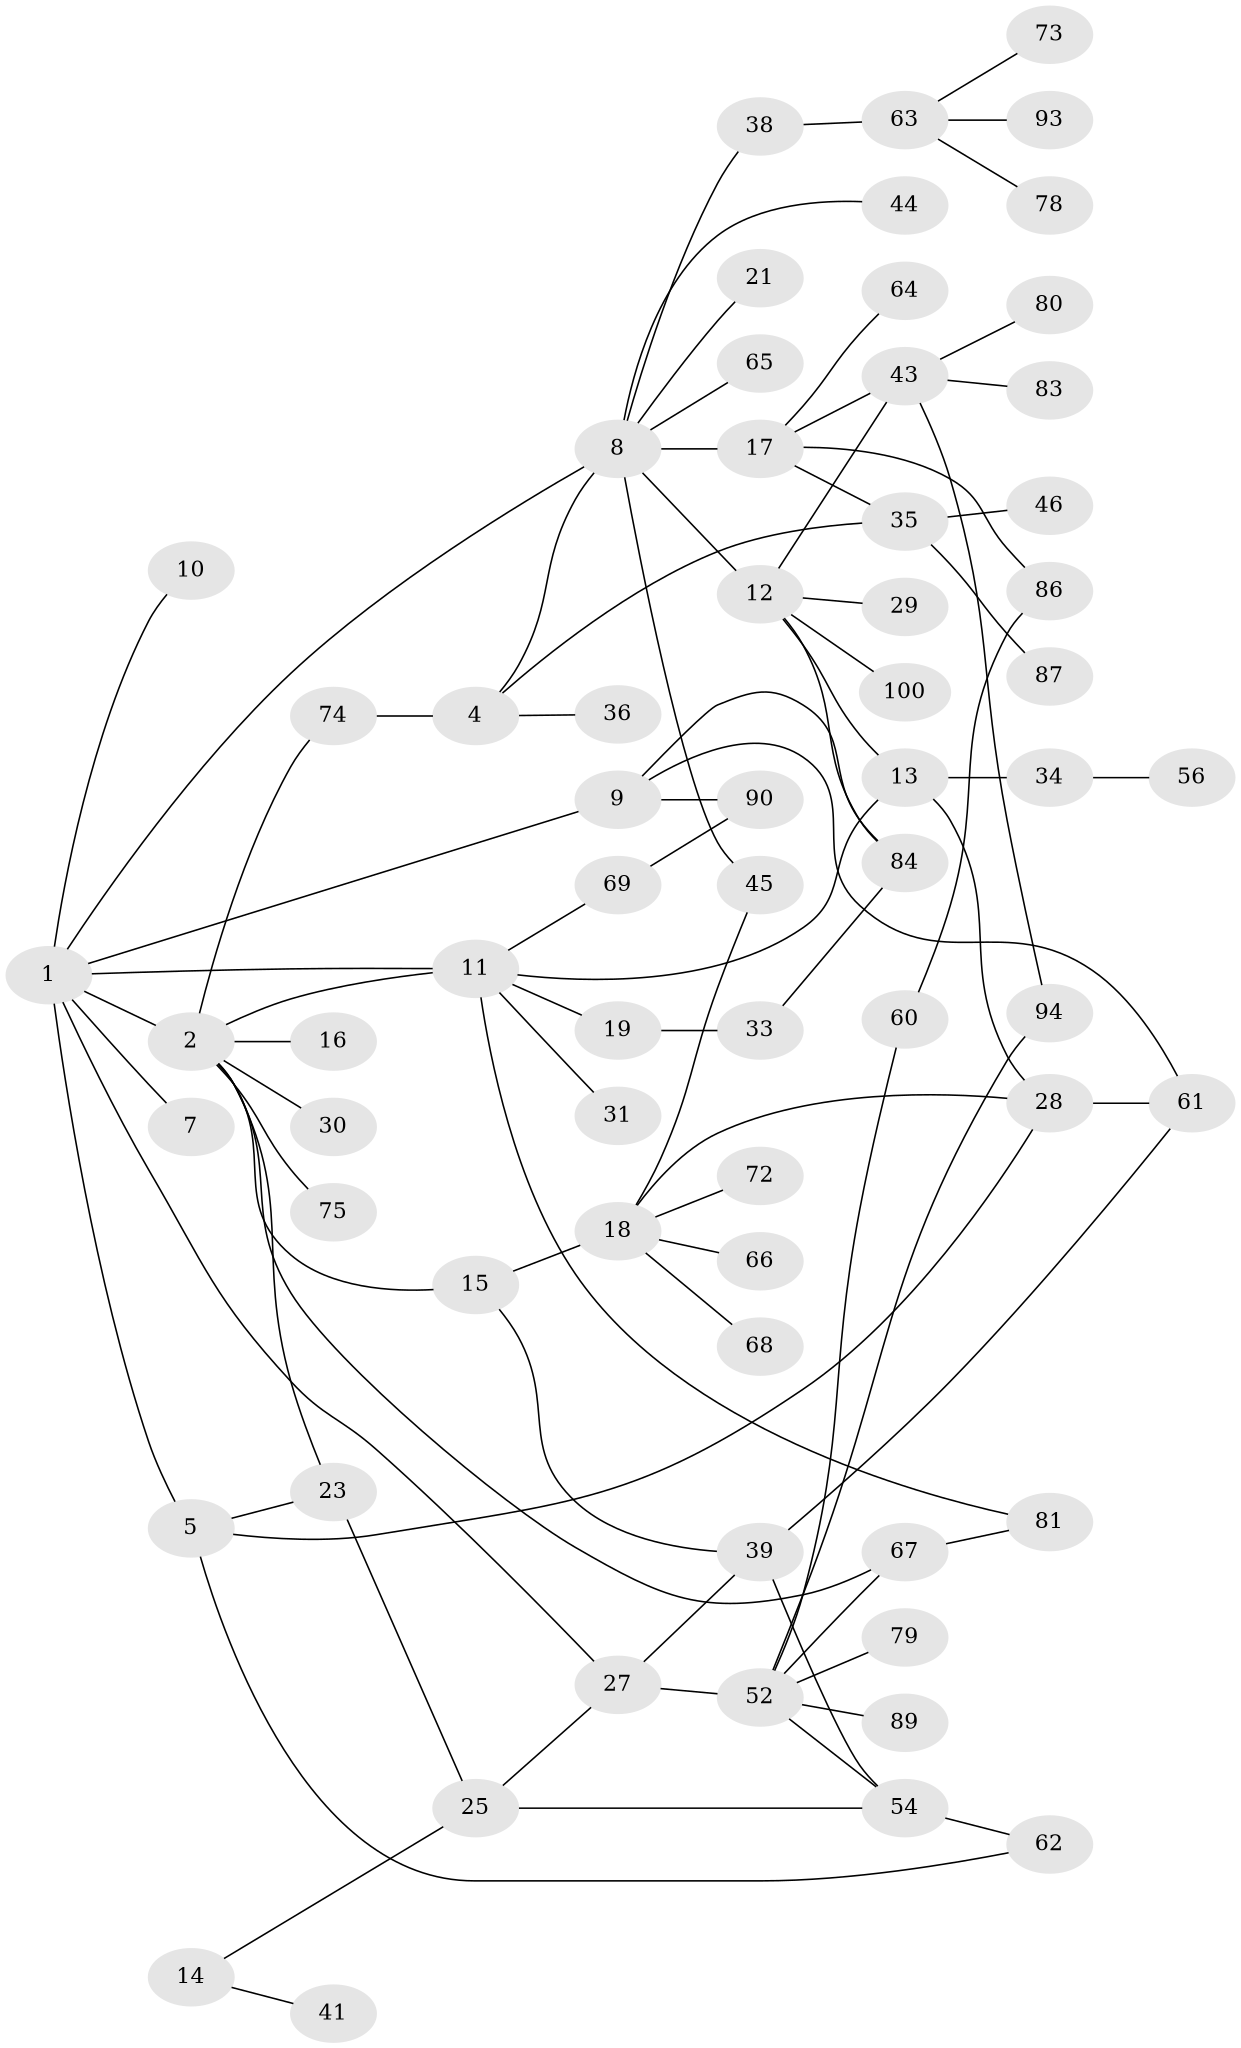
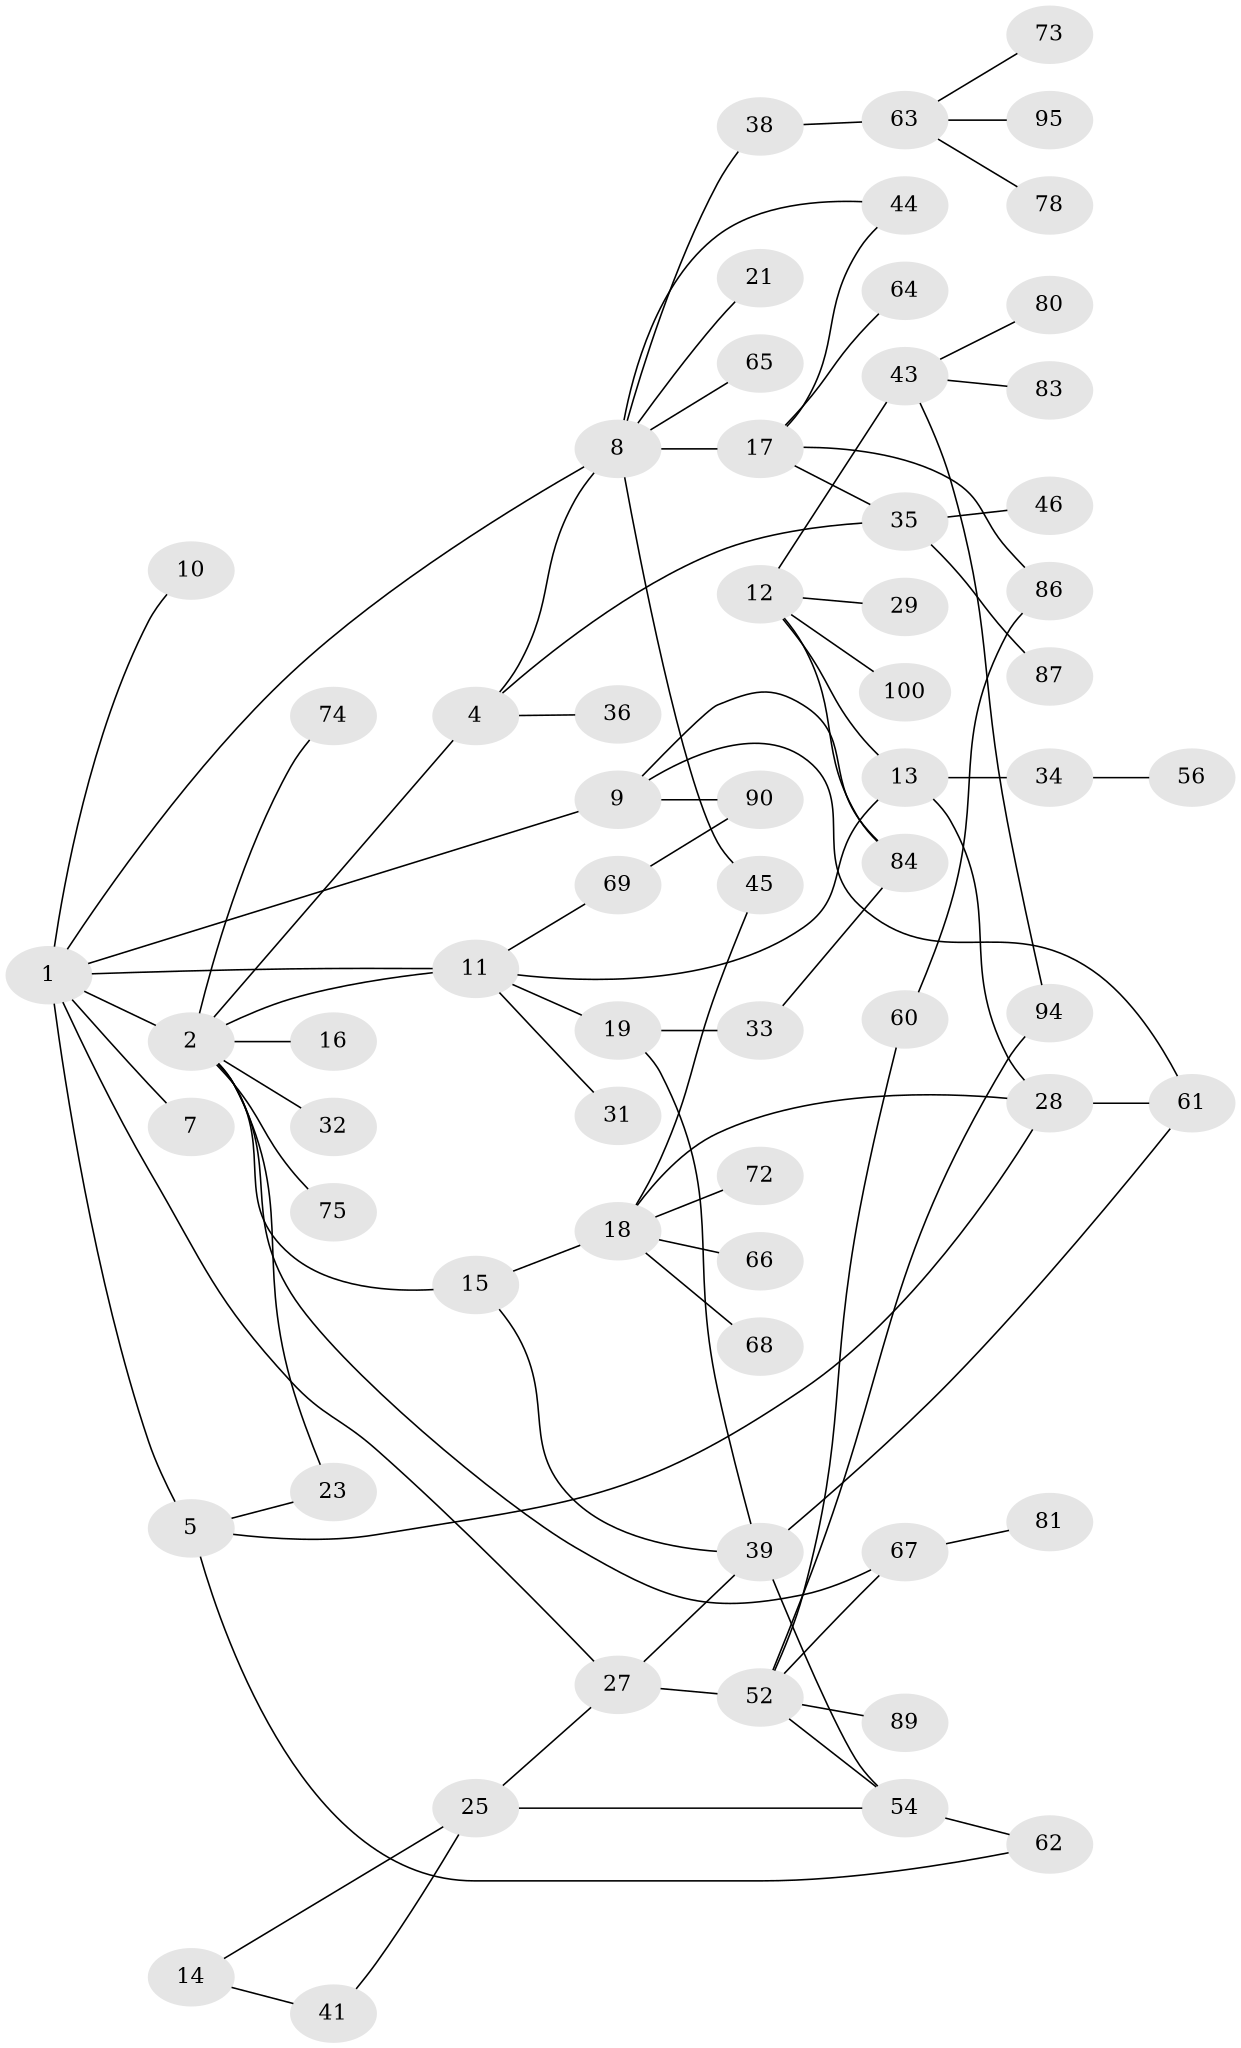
node "93": label "93" -> "95"
edge "43" -- "17": now "44" -- "17"
edge "8" -- "12": removed
edge "74" -- "4": now "2" -- "4"
node "30": label "30" -> "32"
edge "19" -- "39": added
edge "11" -- "81": removed
node "79": removed
edge "23" -- "25": now "41" -- "25"
